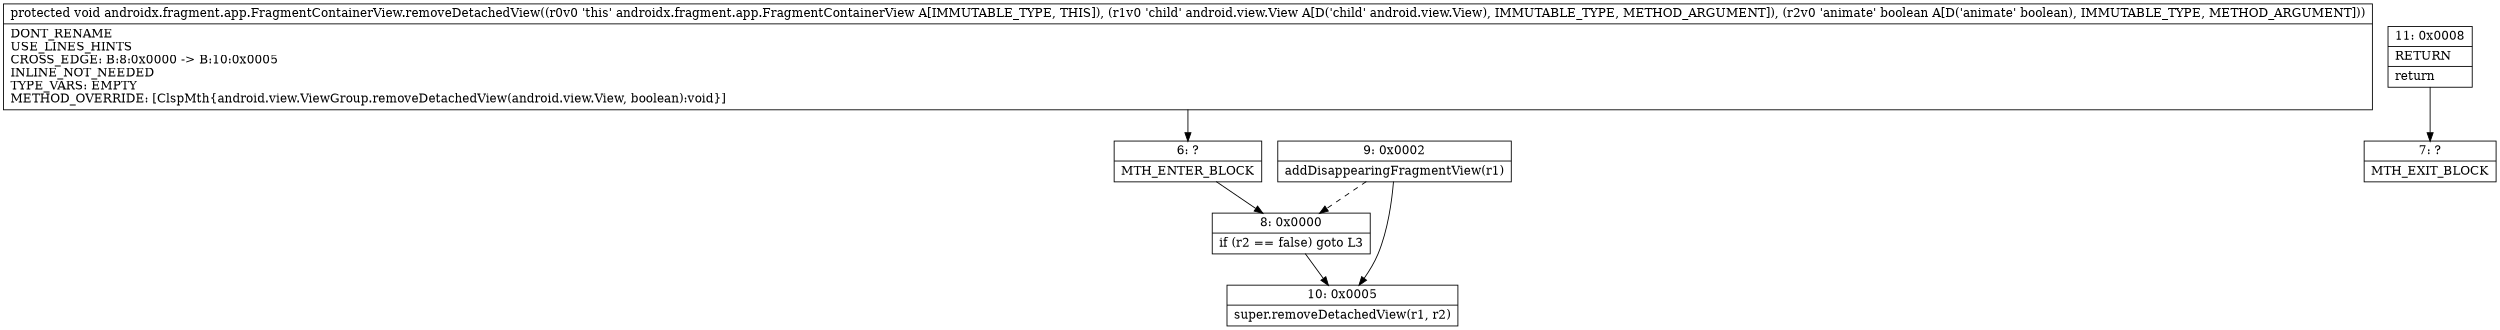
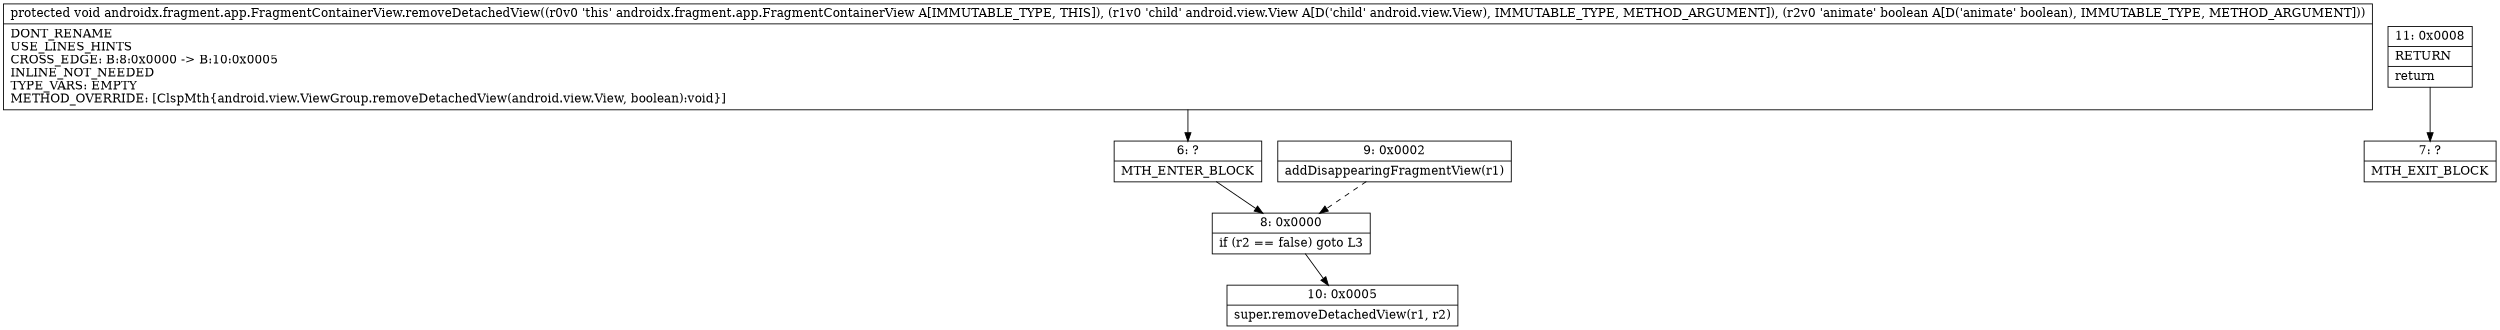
edge "9: 0x0002" -> "10: 0x0005": removed
